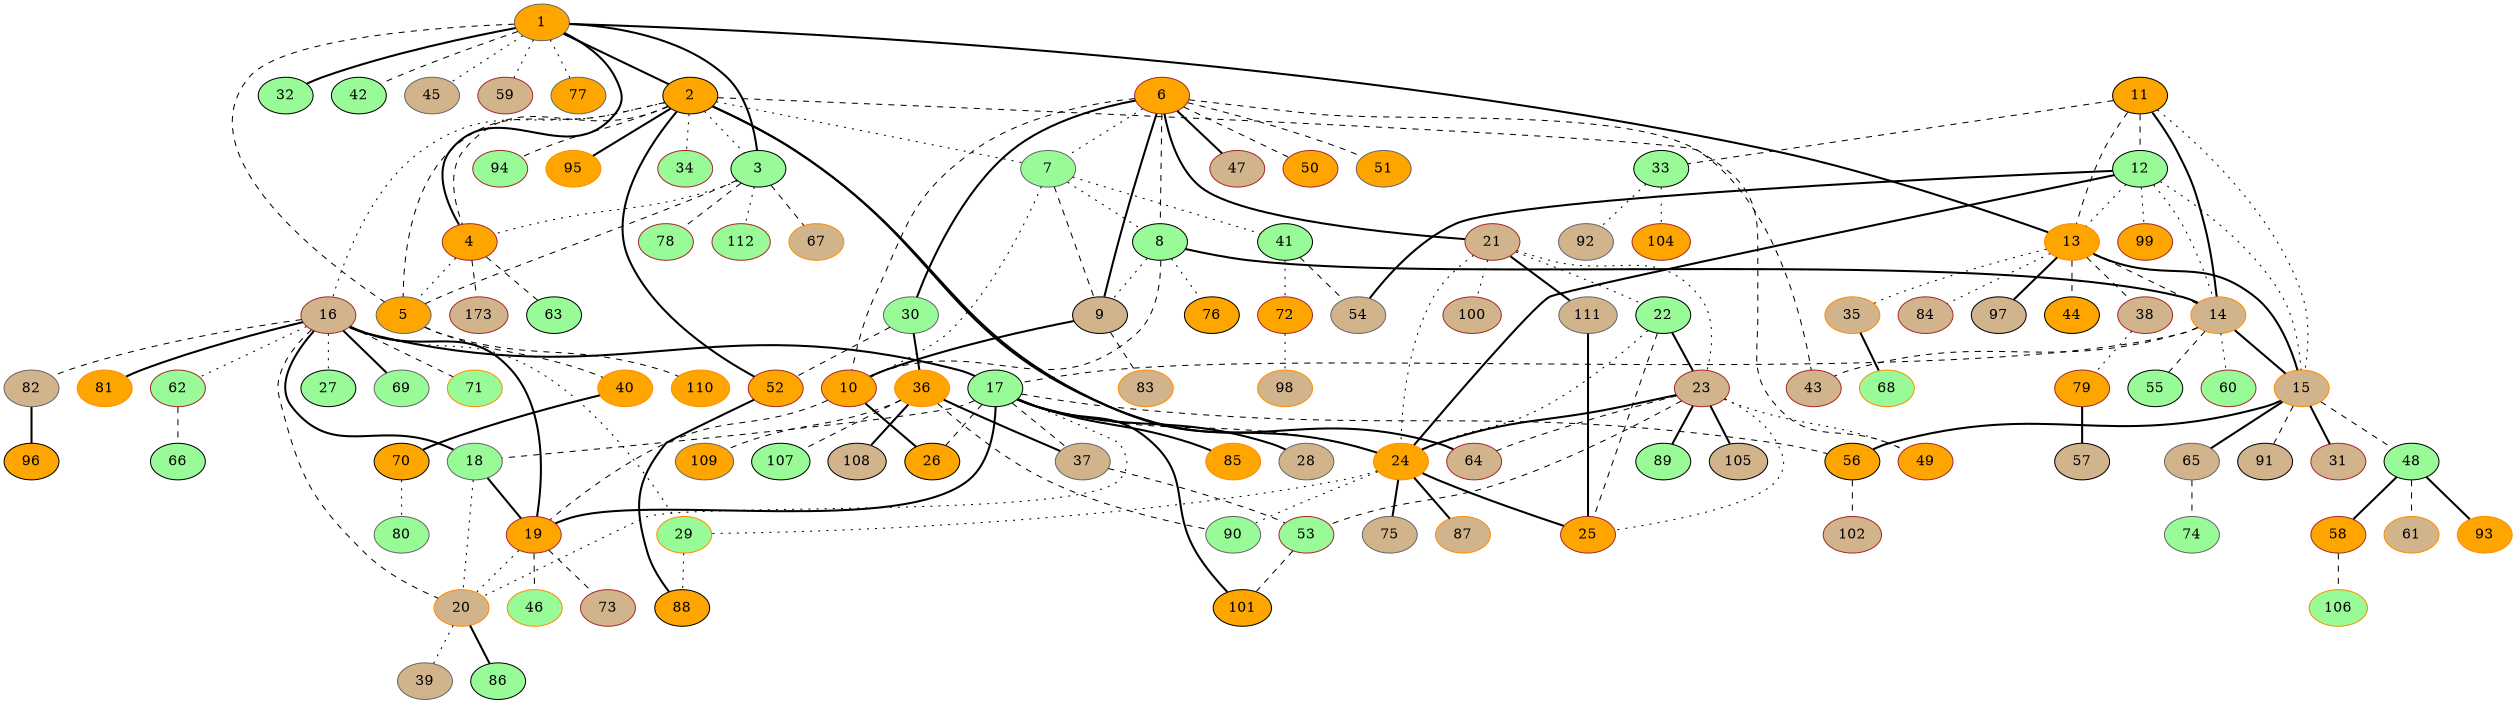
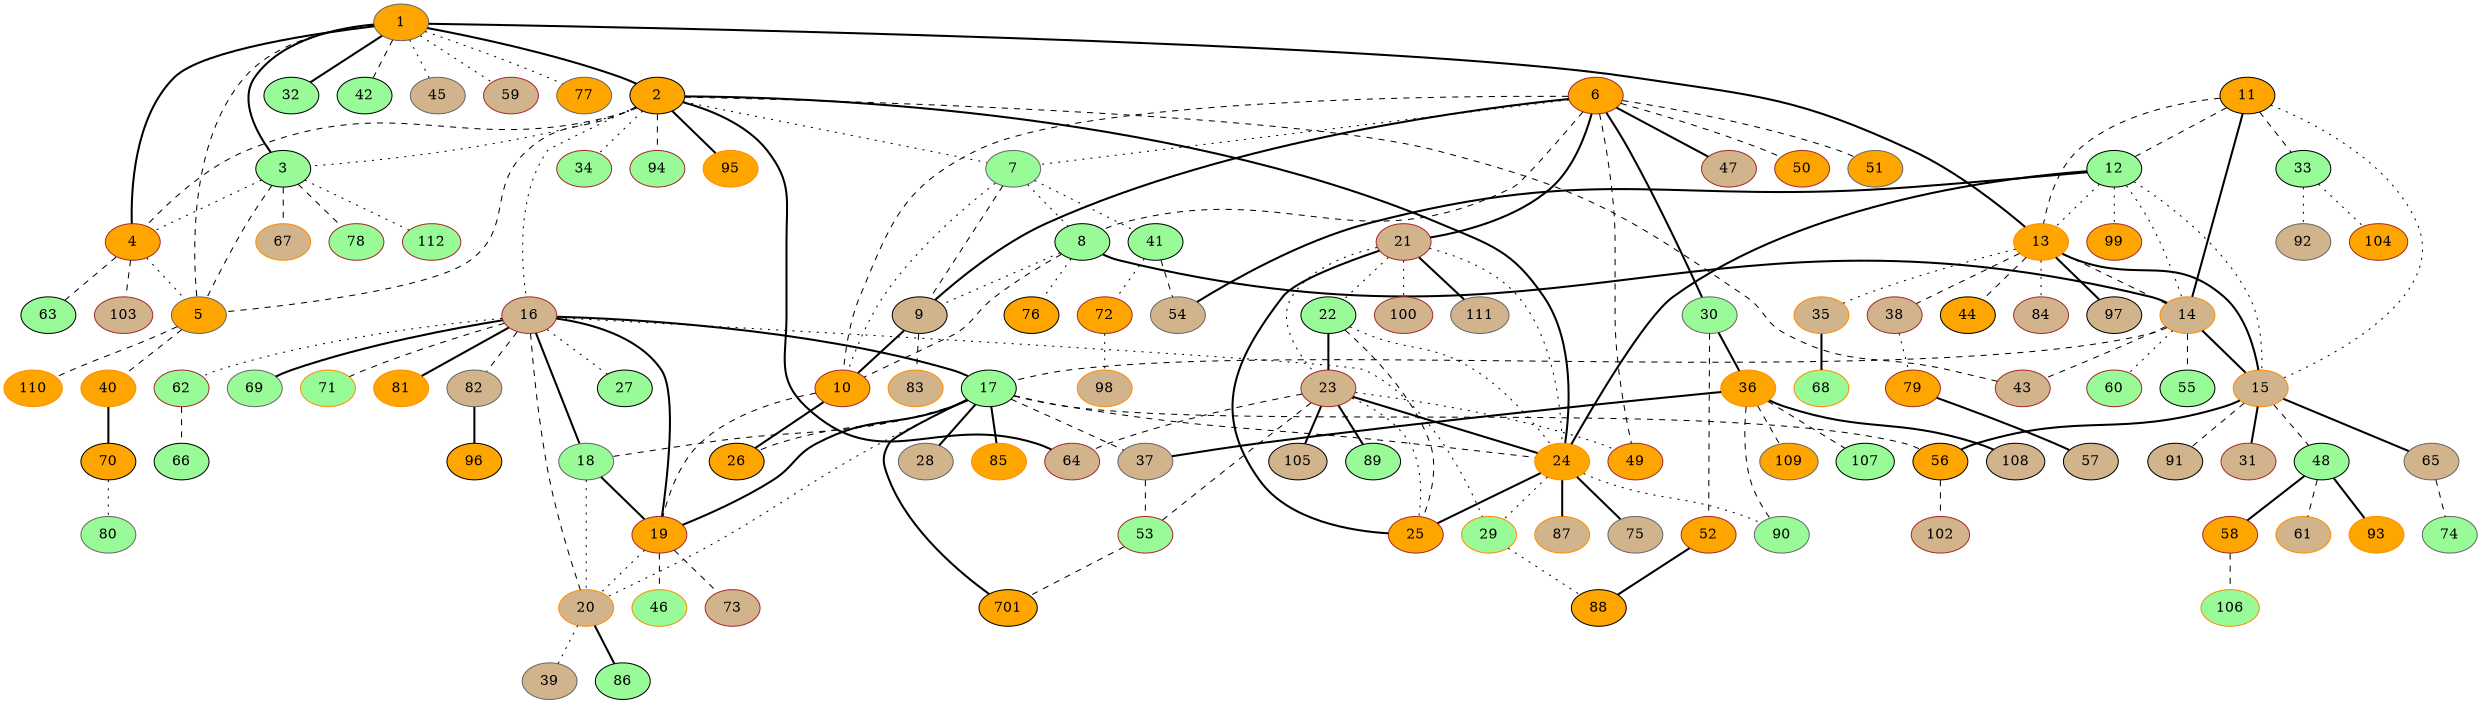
edge "2" -- "52": removed
node "173": label "173" -> "103"
edge "111" -- "25": now "21" -- "25"
node "101": label "101" -> "701"
